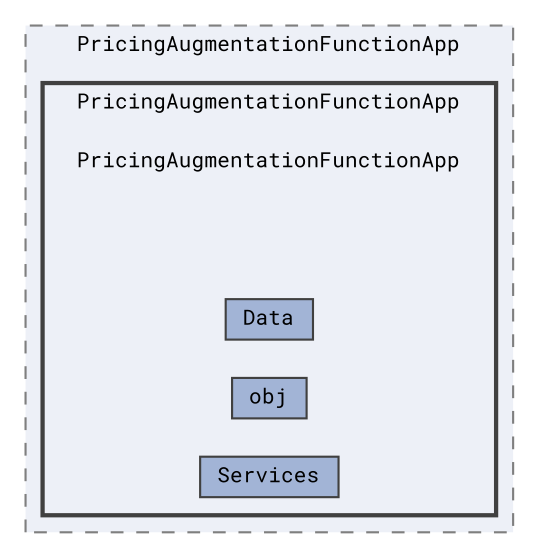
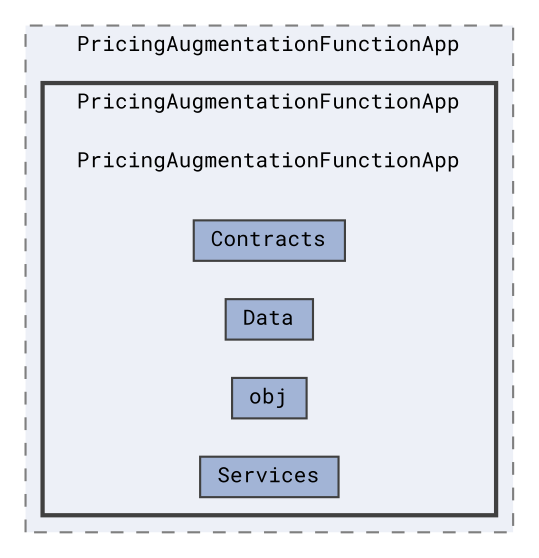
node "Contracts": added
